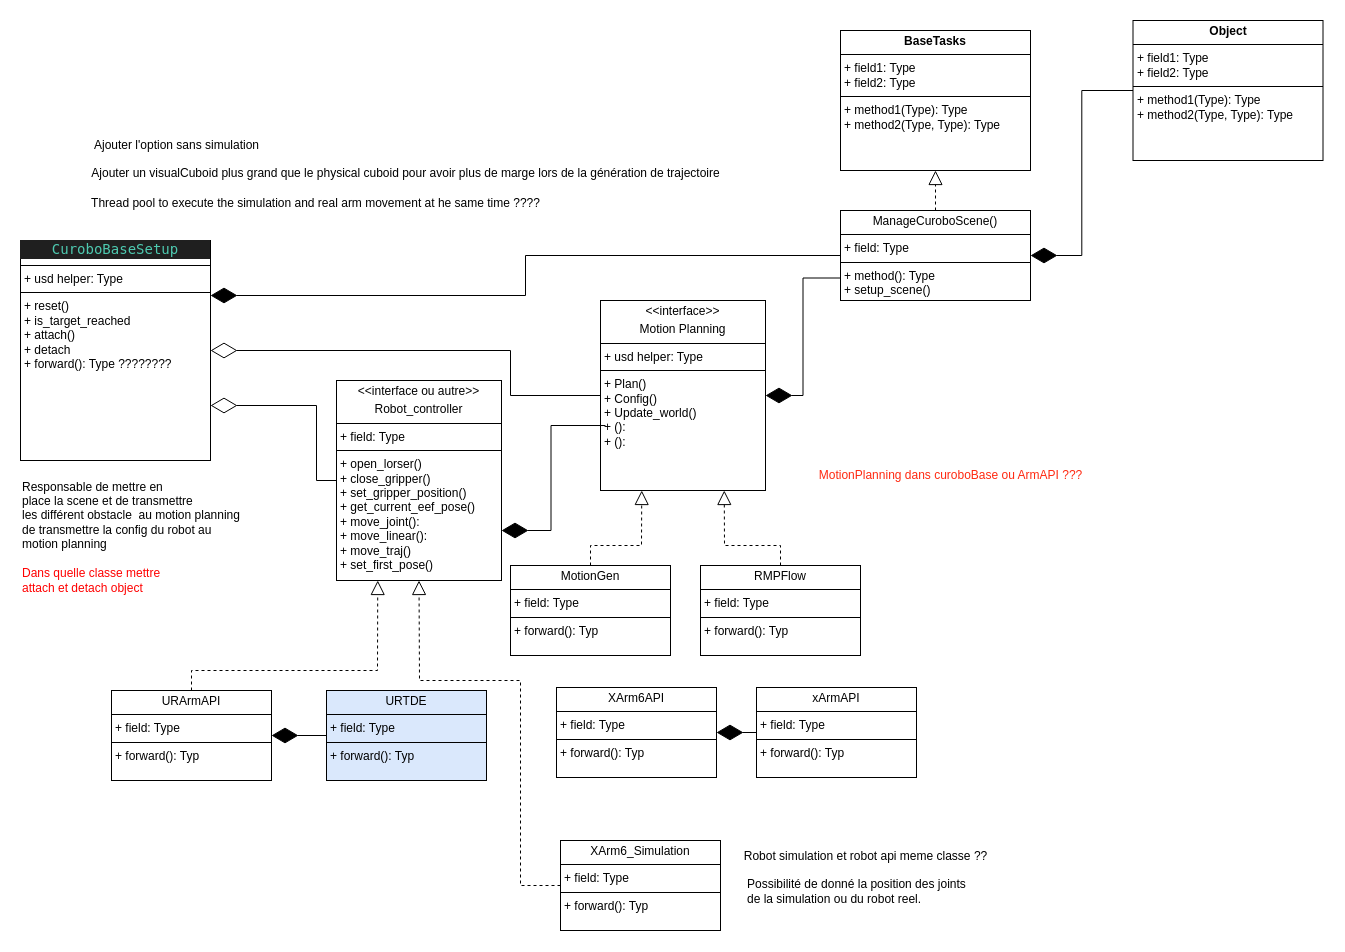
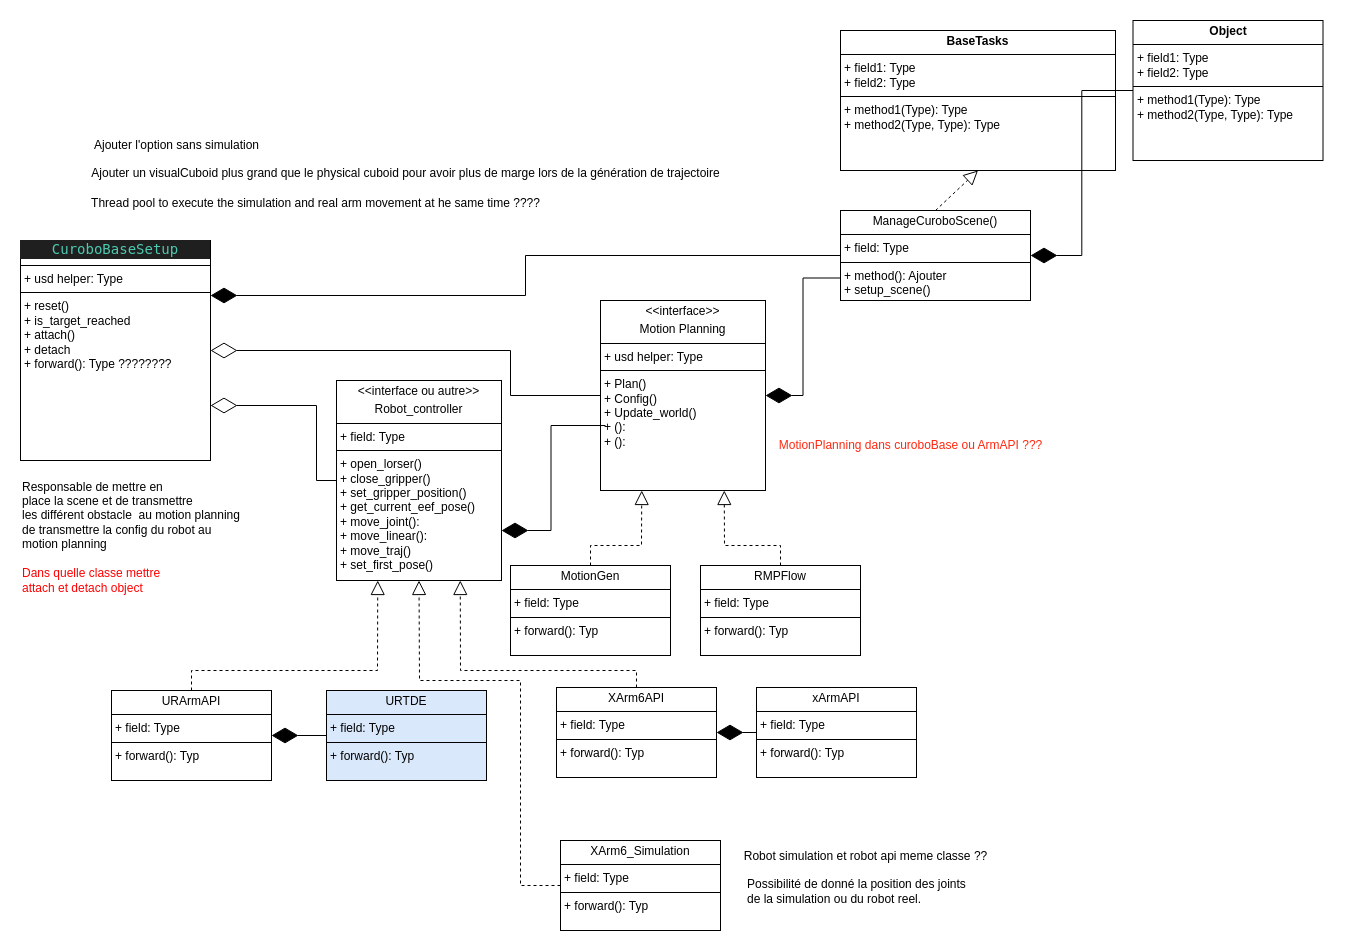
node "BaseTasks + field1: Type + field2: Type + method1(Type): Type + method2(Type, Type): Type": size 190x140 -> 275x140
node "ManageCuroboScene() + field: Type + method(): Type + setup_scene()": label "ManageCuroboScene() + field: Type + method(): Type + setup_scene()" -> "ManageCuroboScene() + field: Type + method(): Ajouter + setup_scene()"
node "MotionPlanning dans curoboBase ou ArmAPI ???": moved (951, 476) -> (911, 446)
edge "XArm6API + field: Type + forward(): Typ" -> "<<interface ou autre>> Robot_controller + field: Type + open_lorser() + close_gripper() + set_gripper_position() + get_current_eef_pose() + move_joint(): + move_linear(): + move_traj() + set_first_pose()": added
